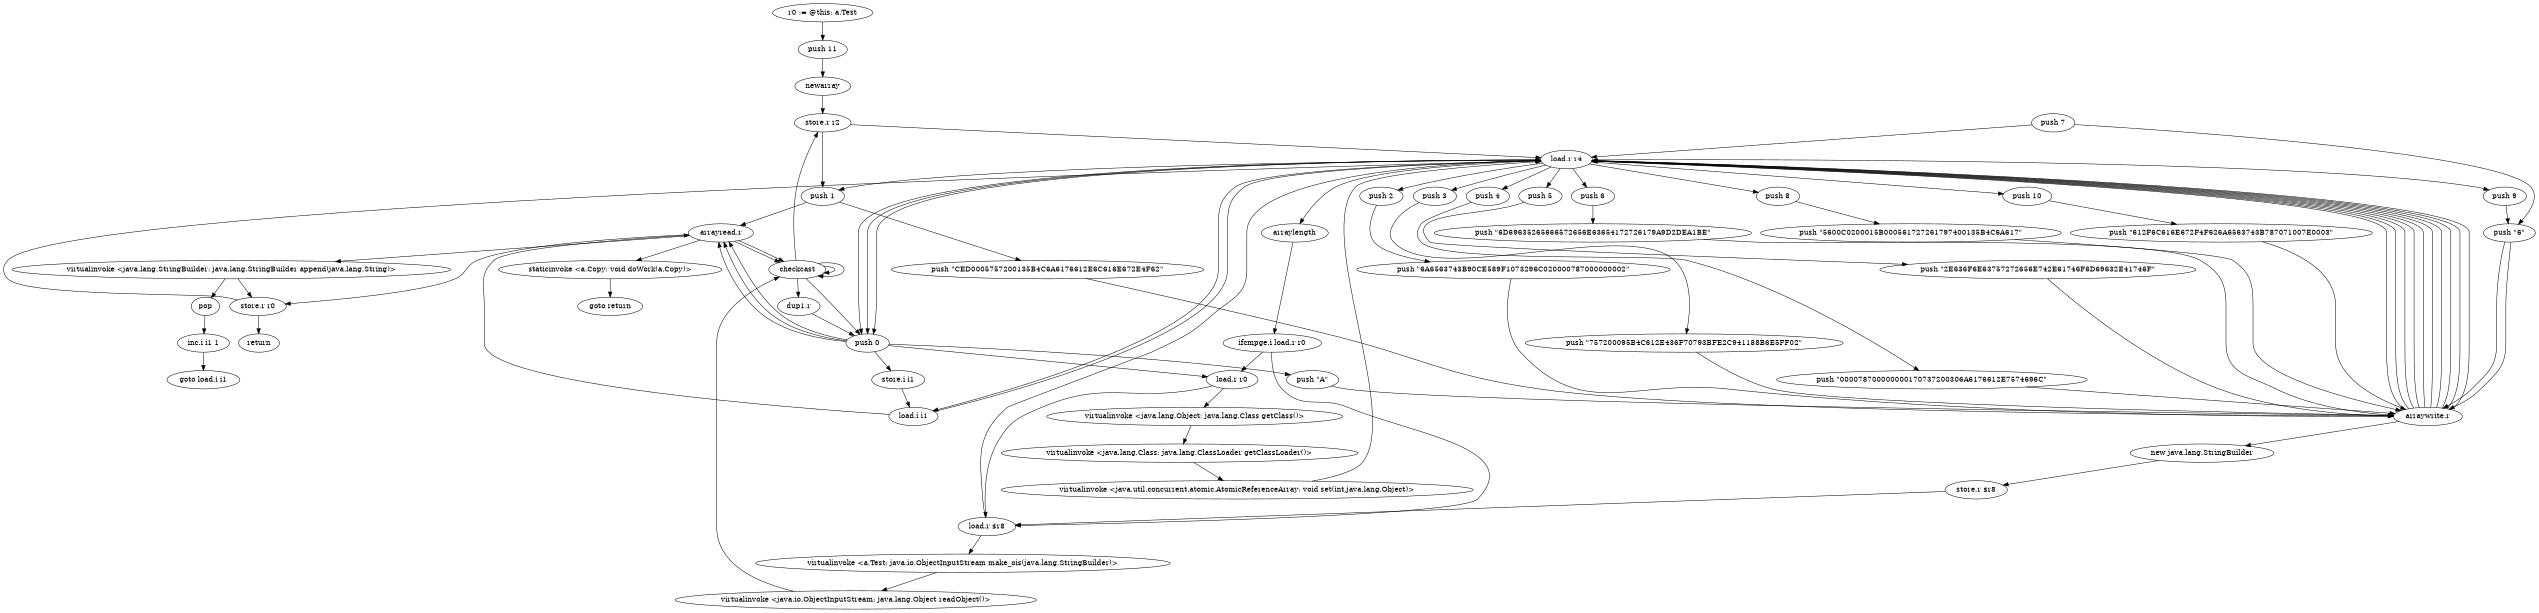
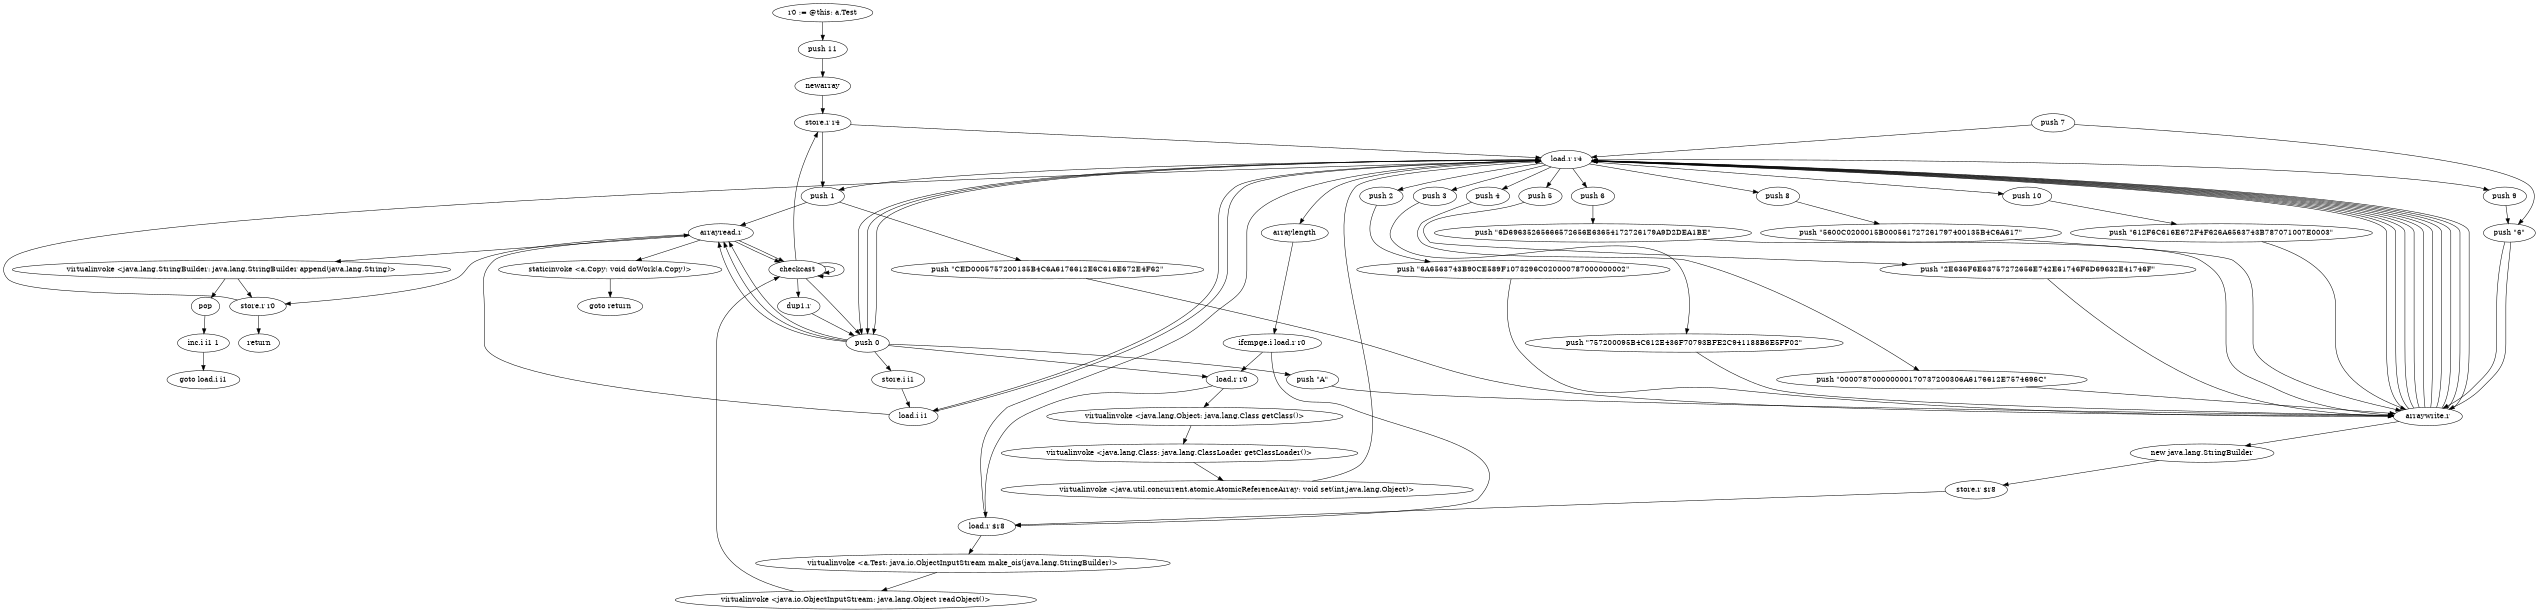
node "store.r r2": label "store.r r2" -> "store.r r4"
